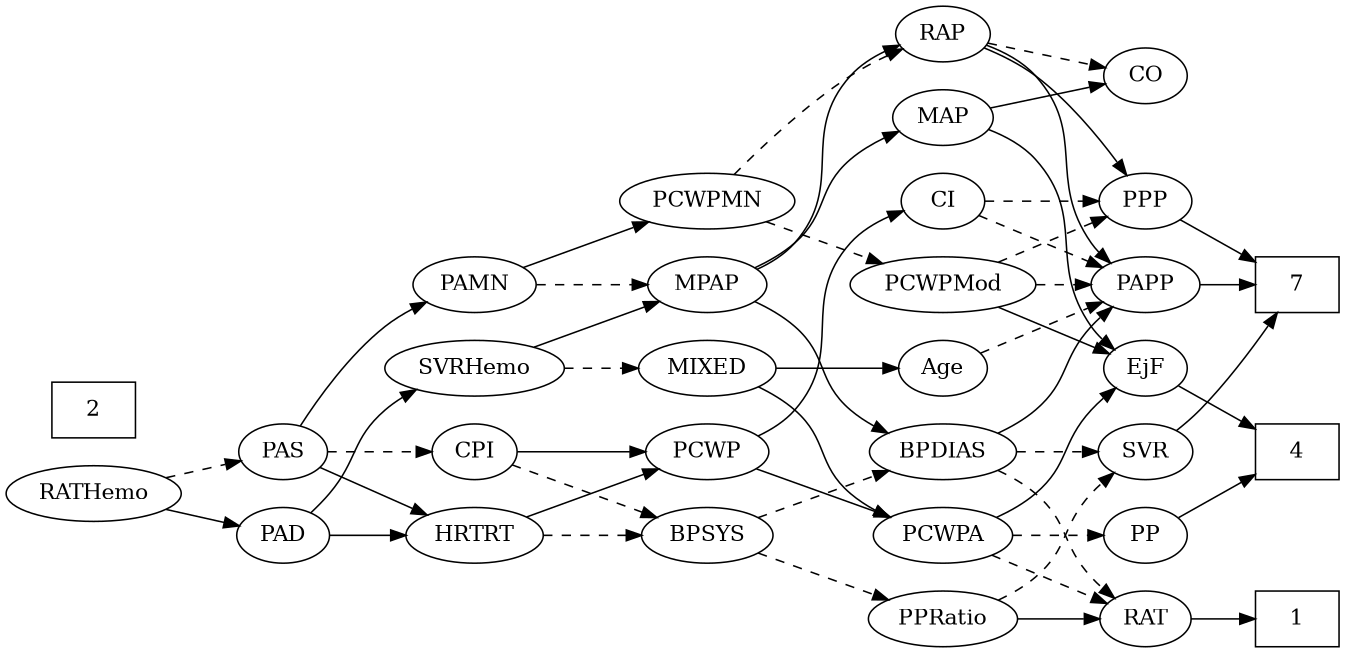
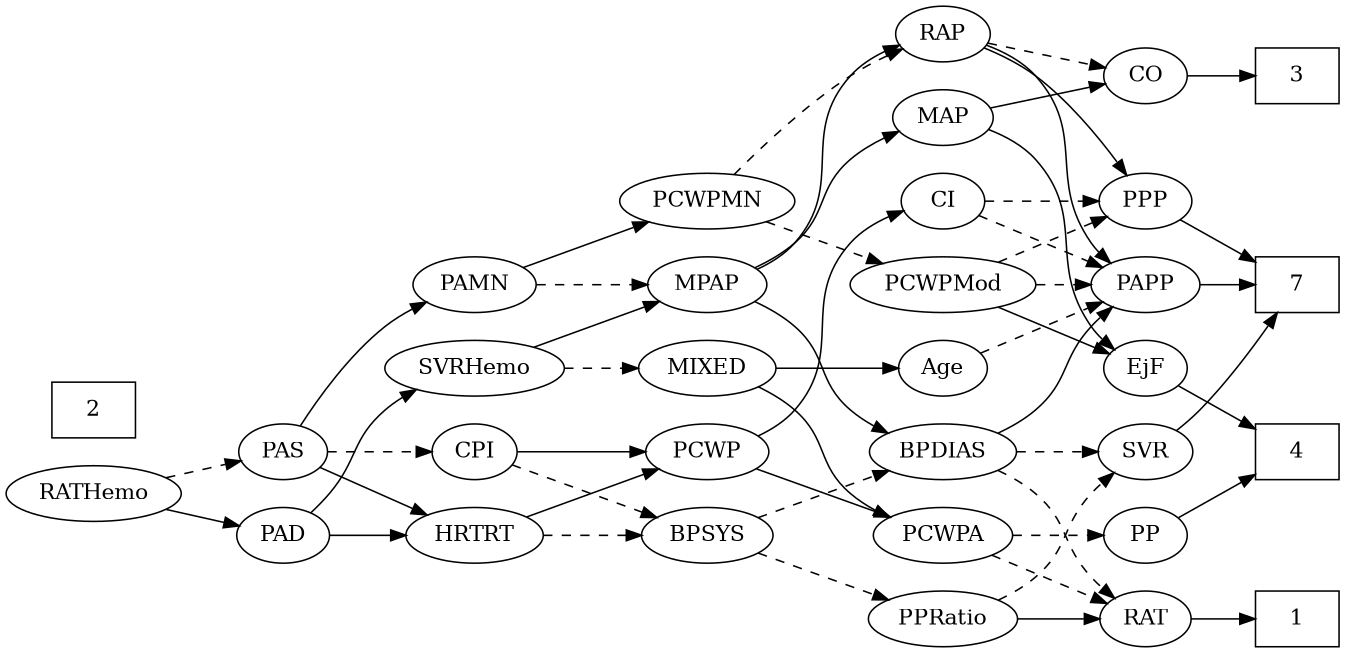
node "3": added
edge "PCWPA" -> "EjF": removed
